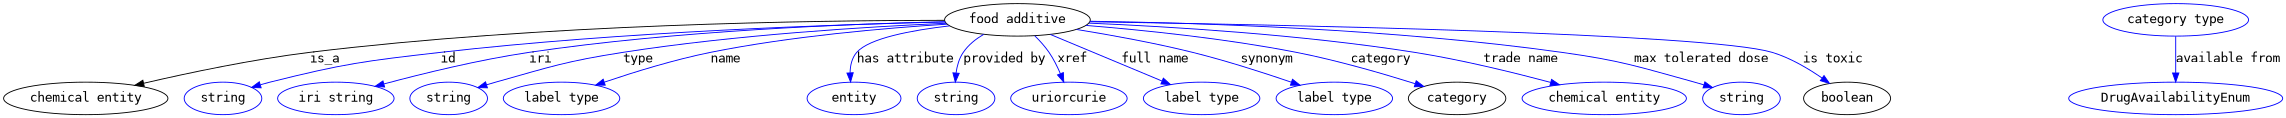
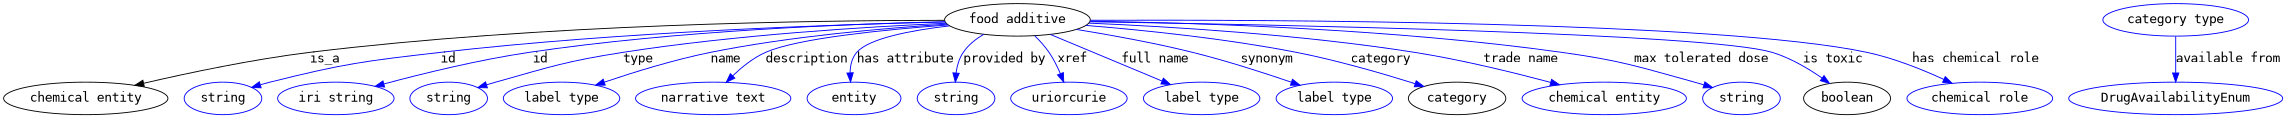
edge "food additive" -> "iri string": label "iri" -> "id"
node "narrative text": added
node "chemical role": added
